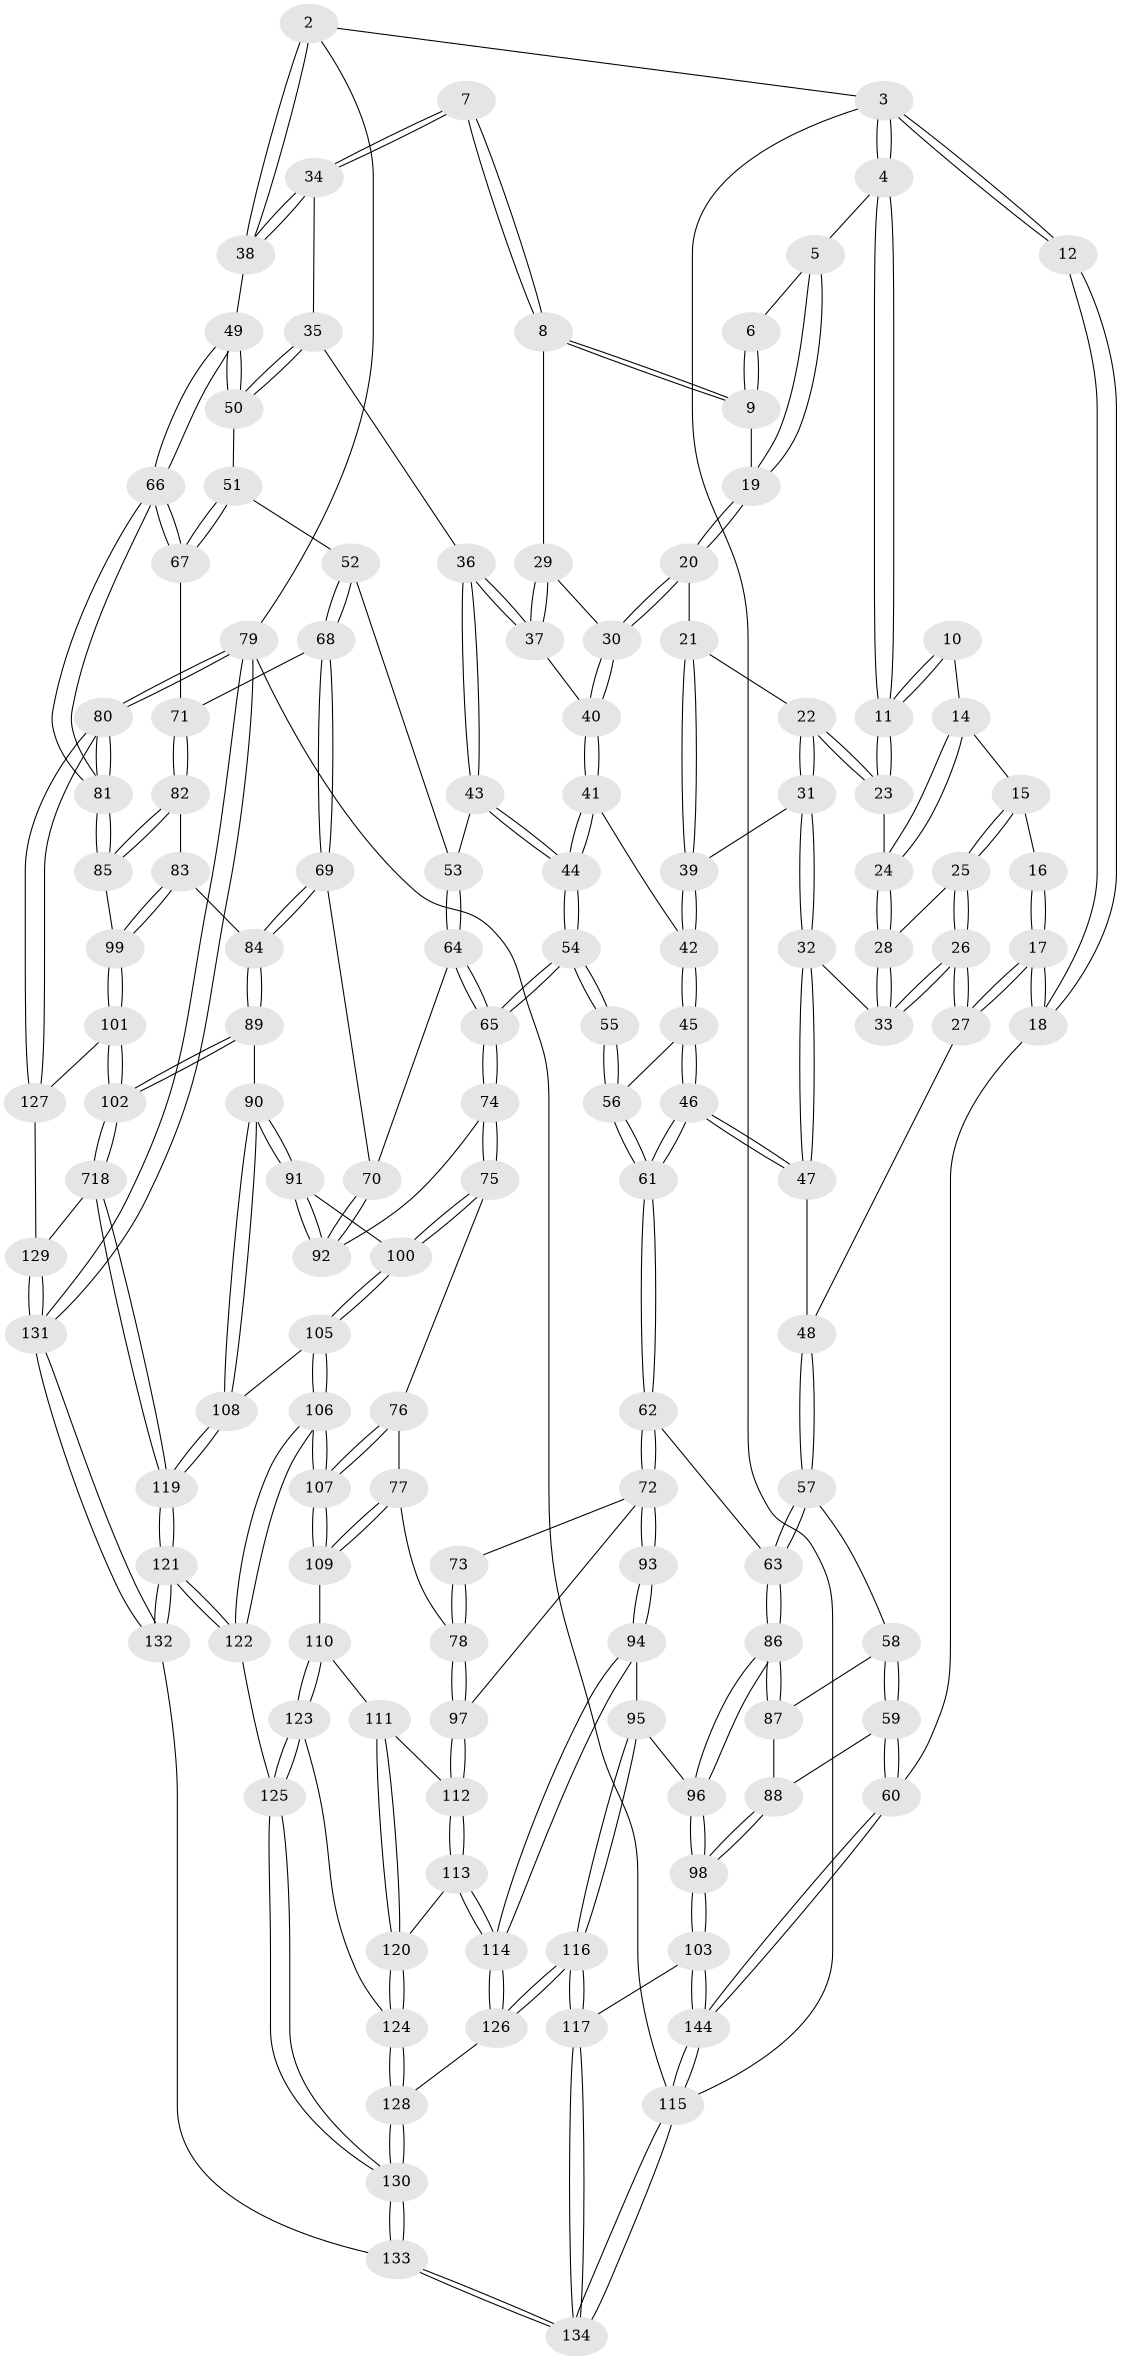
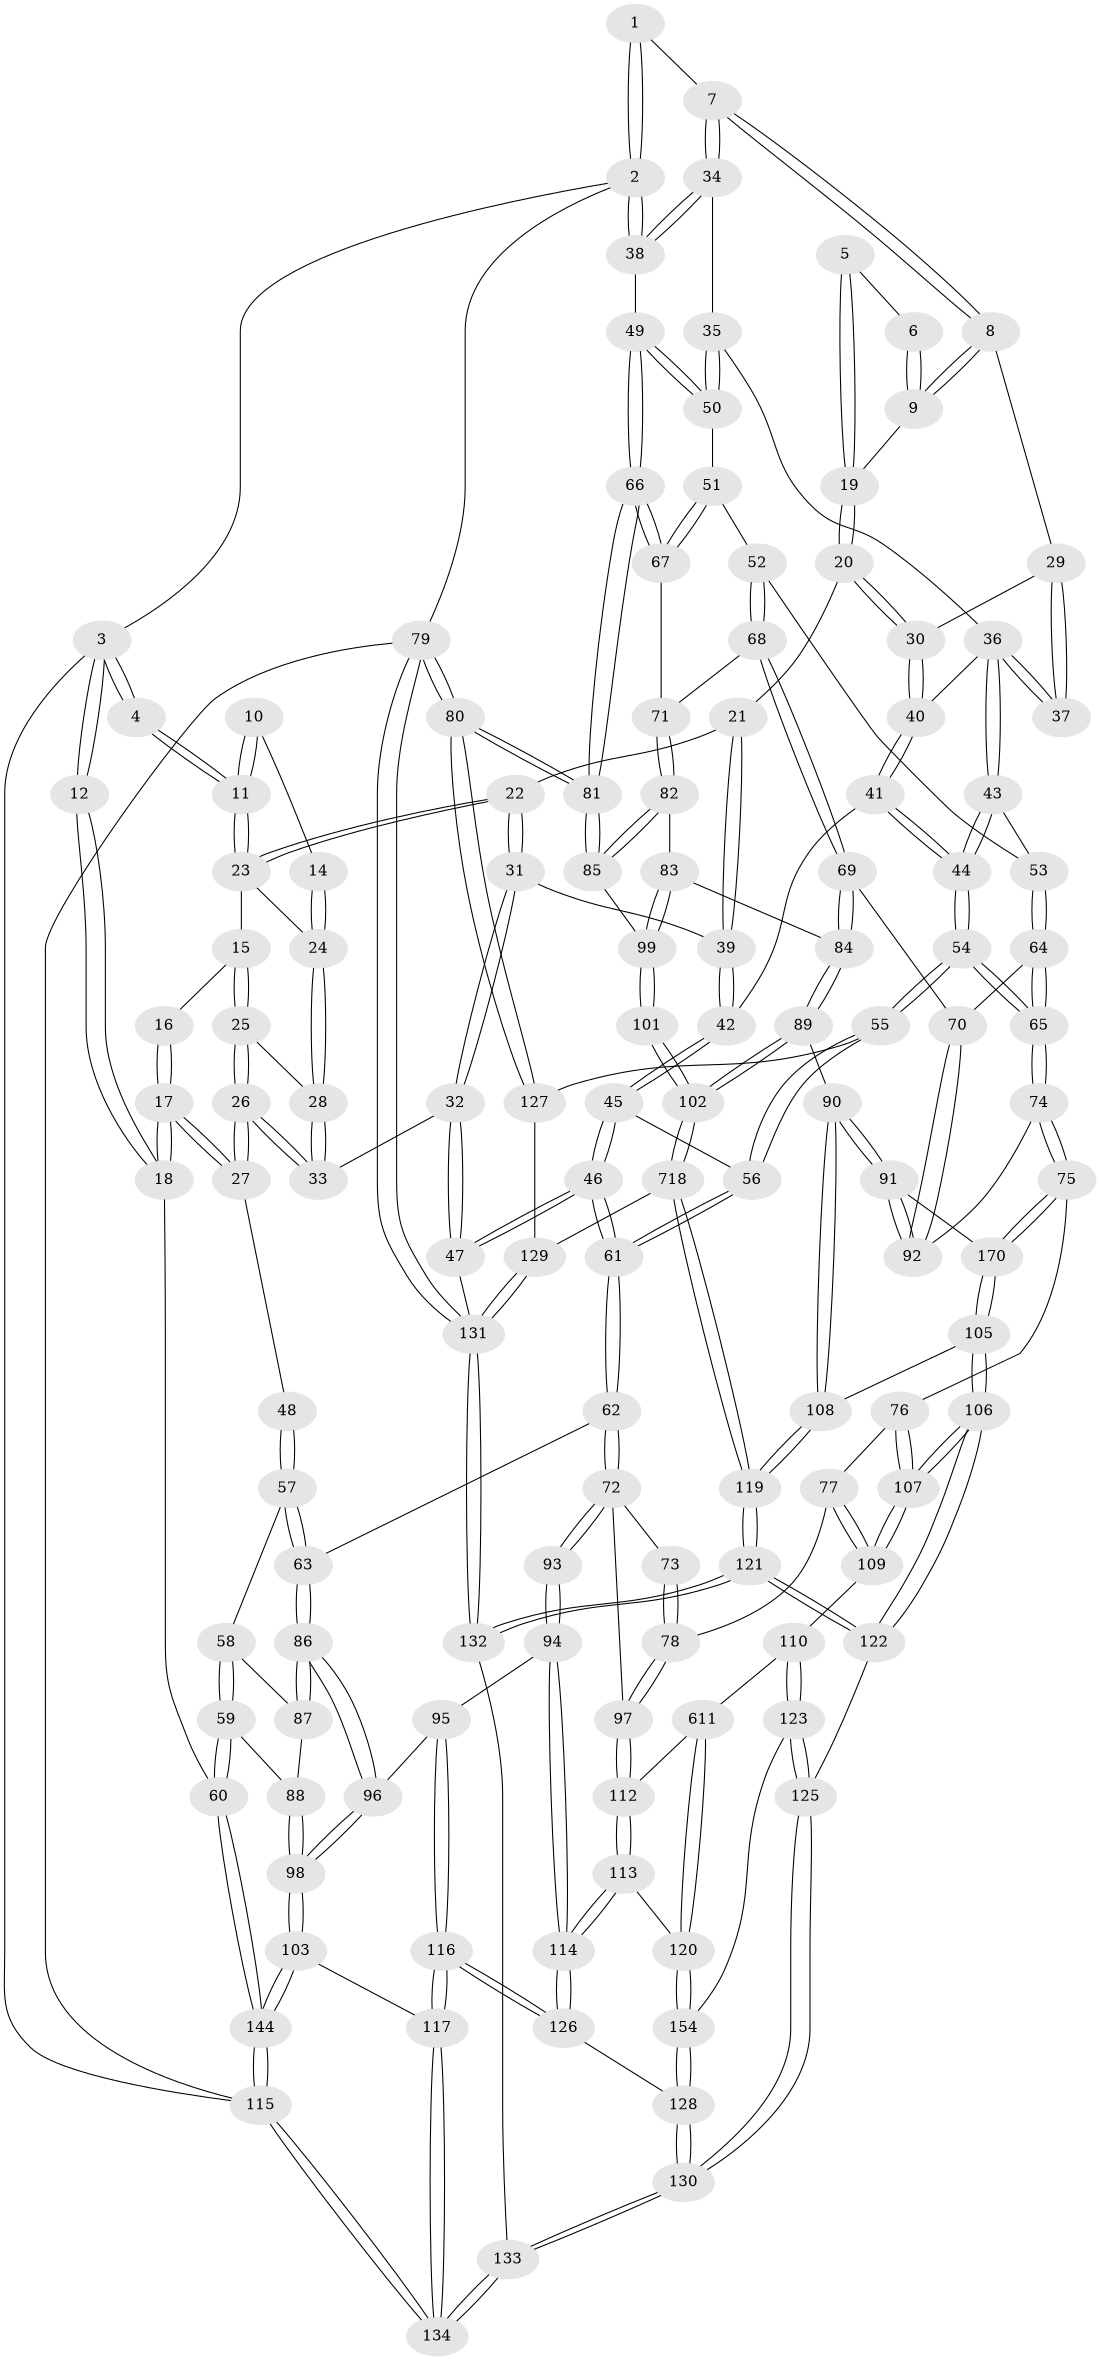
node "1": added
edge "4" -- "5": removed
edge "37" -- "40": now "36" -- "40"
edge "14" -- "15": now "23" -- "15"
edge "101" -- "127": now "55" -- "127"
node "100": label "100" -> "170"
edge "47" -- "48": now "47" -- "131"
node "111": label "111" -> "611"
node "124": label "124" -> "154"
